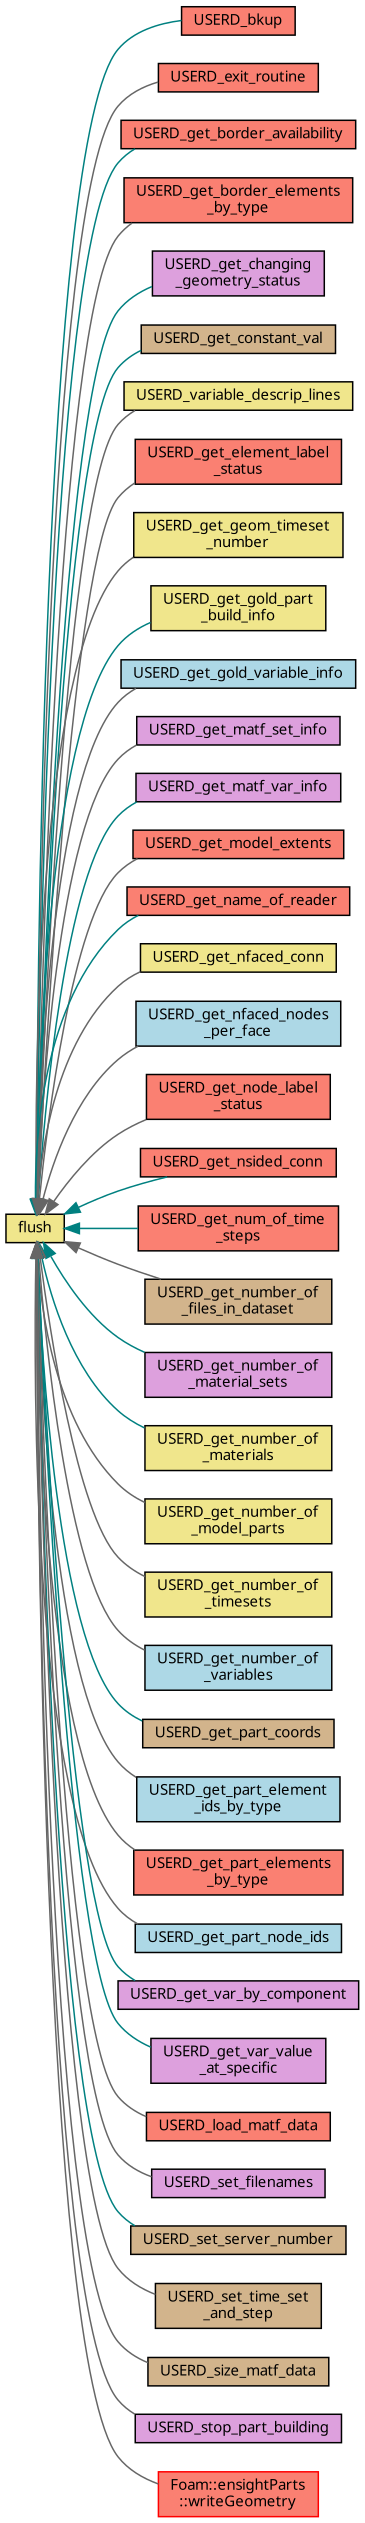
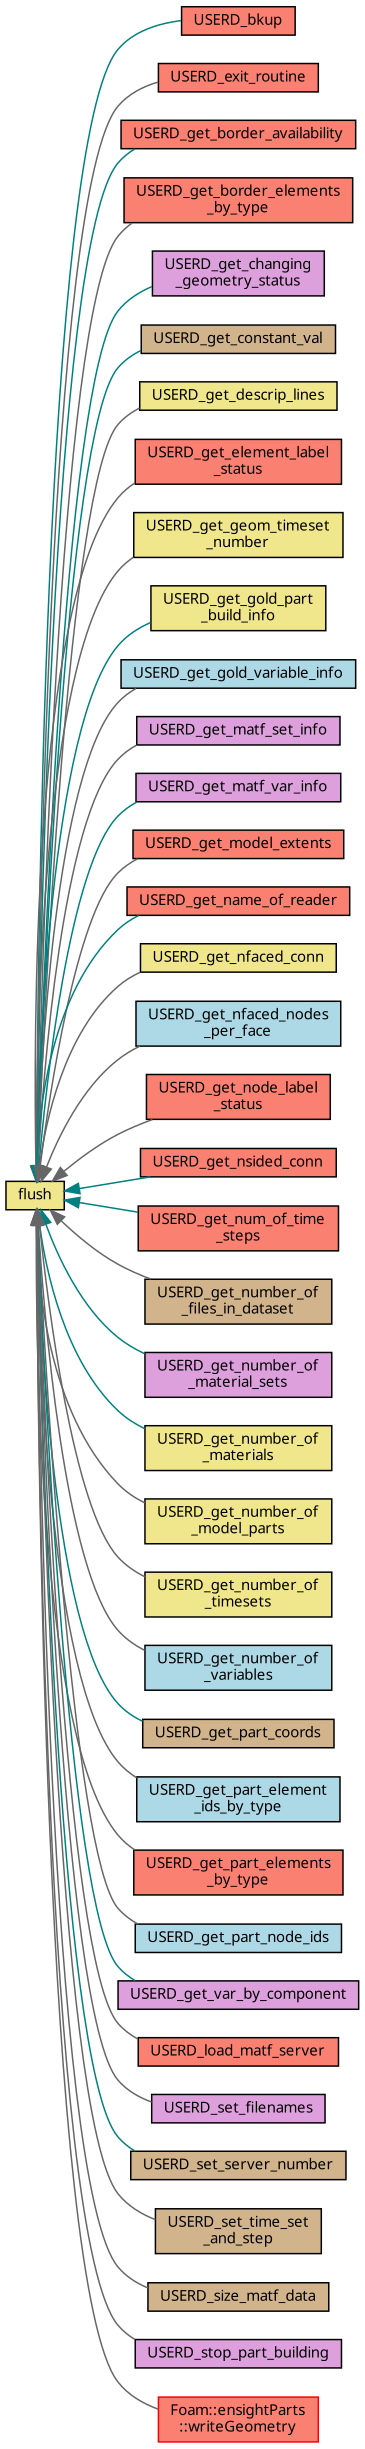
node "USERD_variable_descrip_lines": label "USERD_variable_descrip_lines" -> "USERD_get_descrip_lines"
node "USERD_get_var_value _at_specific": removed
node "USERD_load_matf_data": label "USERD_load_matf_data" -> "USERD_load_matf_server"
